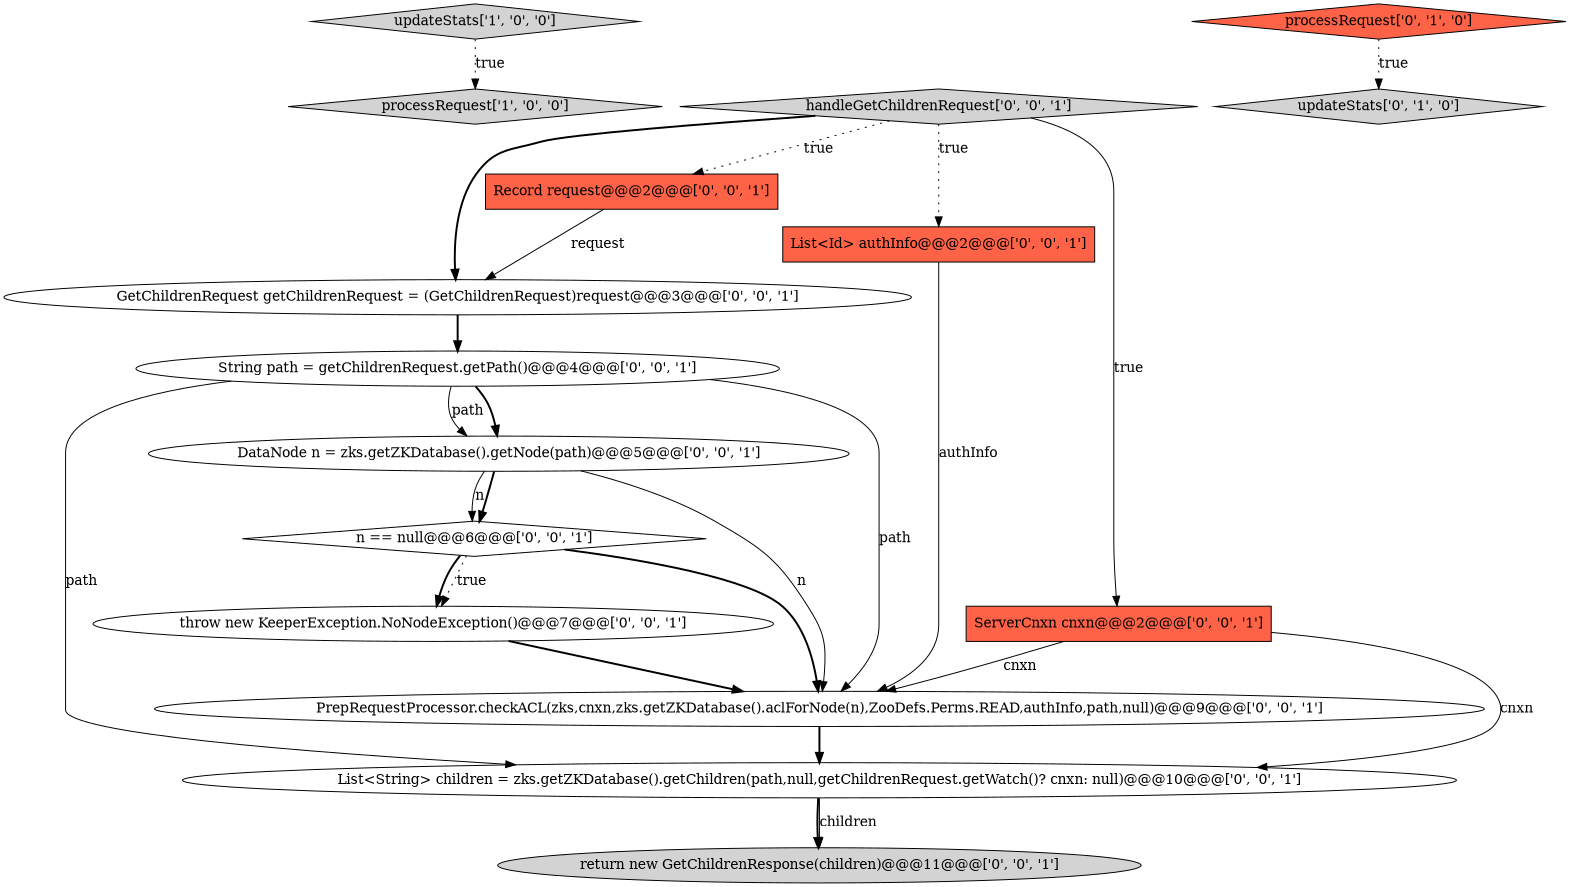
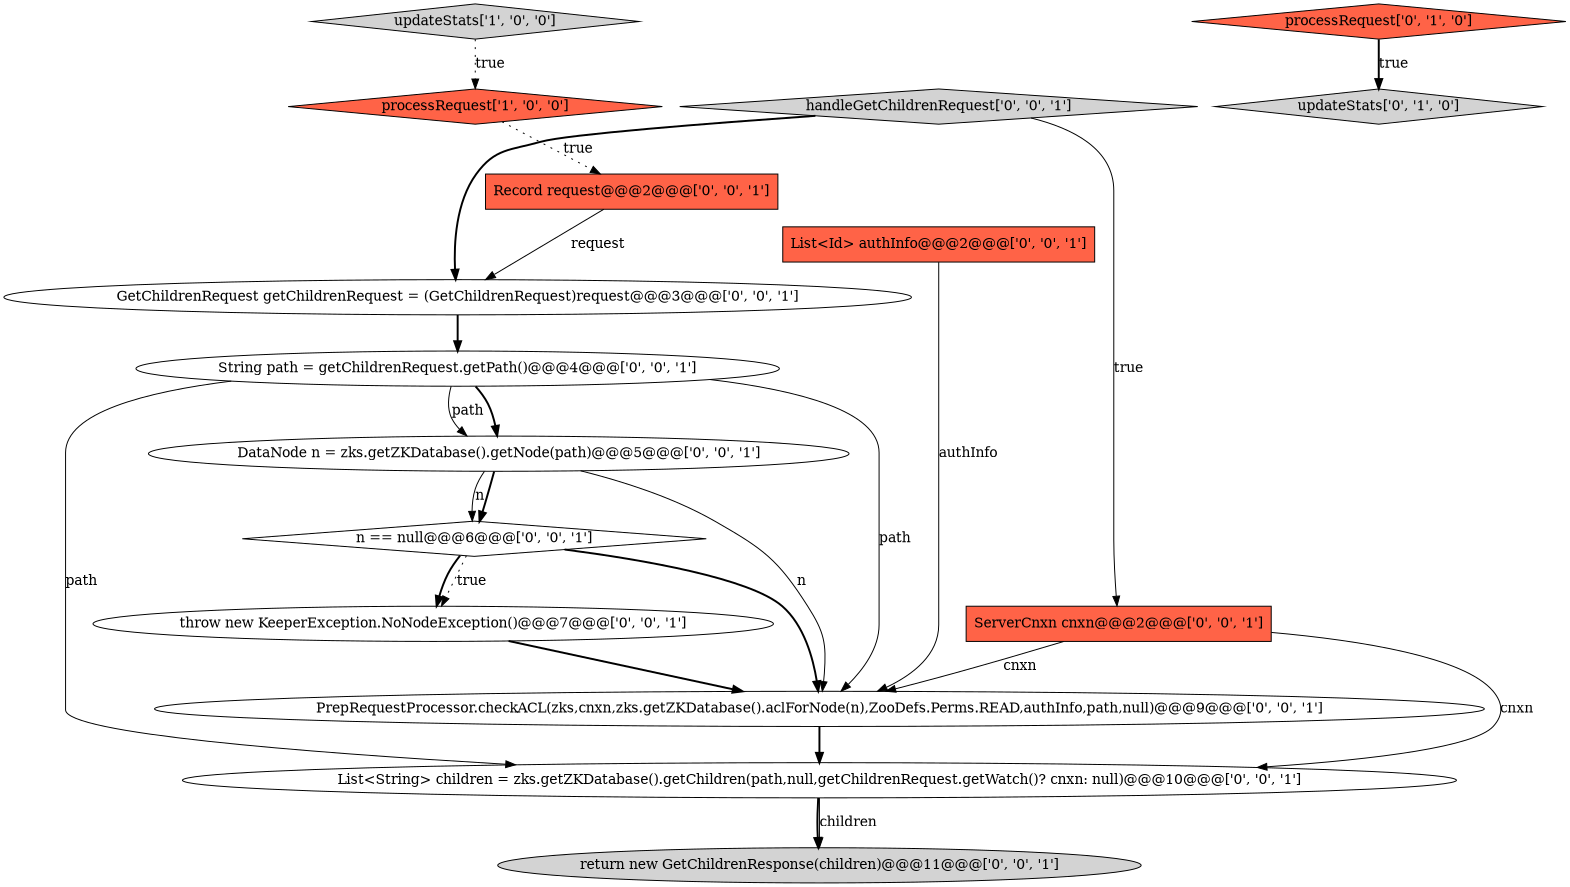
edge "processRequest['0', '1', '0']" -> "updateStats['0', '1', '0']": style dotted -> bold
node "processRequest['1', '0', '0']": fillcolor lightgray -> tomato
edge "handleGetChildrenRequest['0', '0', '1']" -> "Record request@@@2@@@['0', '0', '1']": now "processRequest['1', '0', '0']" -> "Record request@@@2@@@['0', '0', '1']"
edge "handleGetChildrenRequest['0', '0', '1']" -> "List<Id> authInfo@@@2@@@['0', '0', '1']": removed, label "true"
